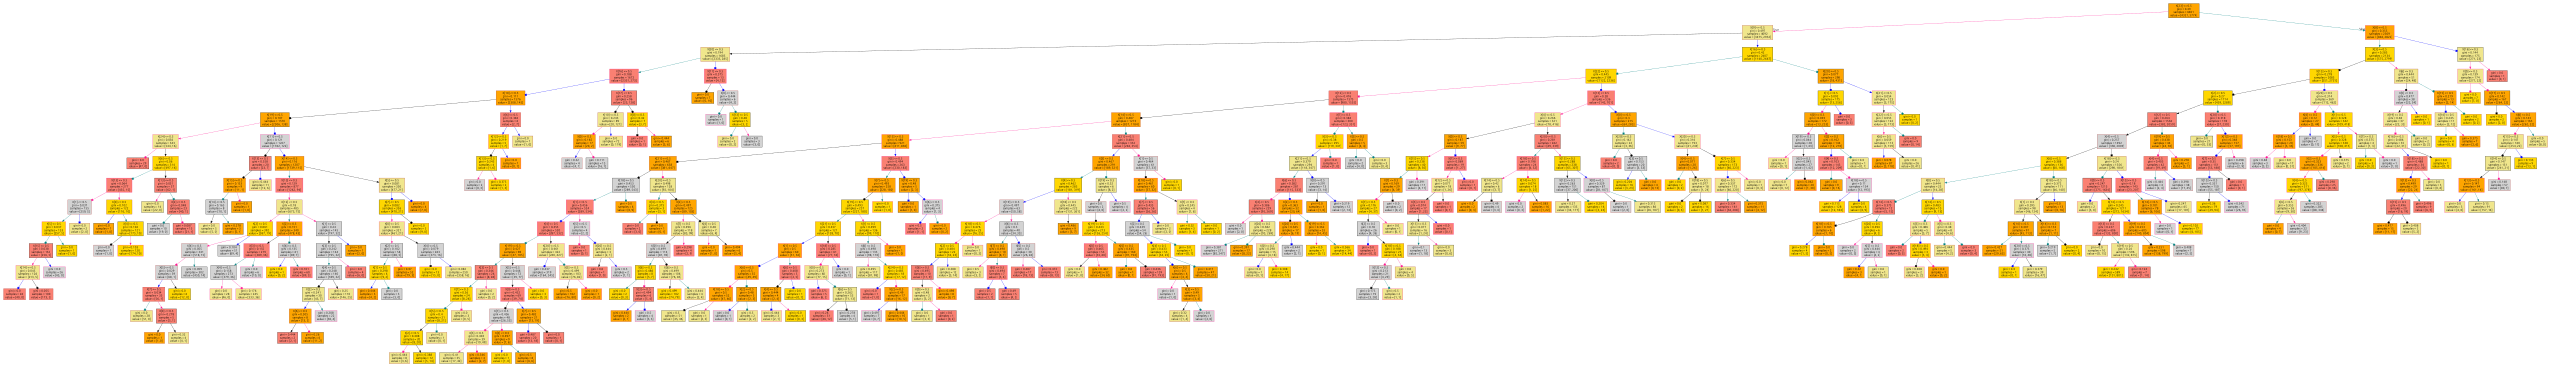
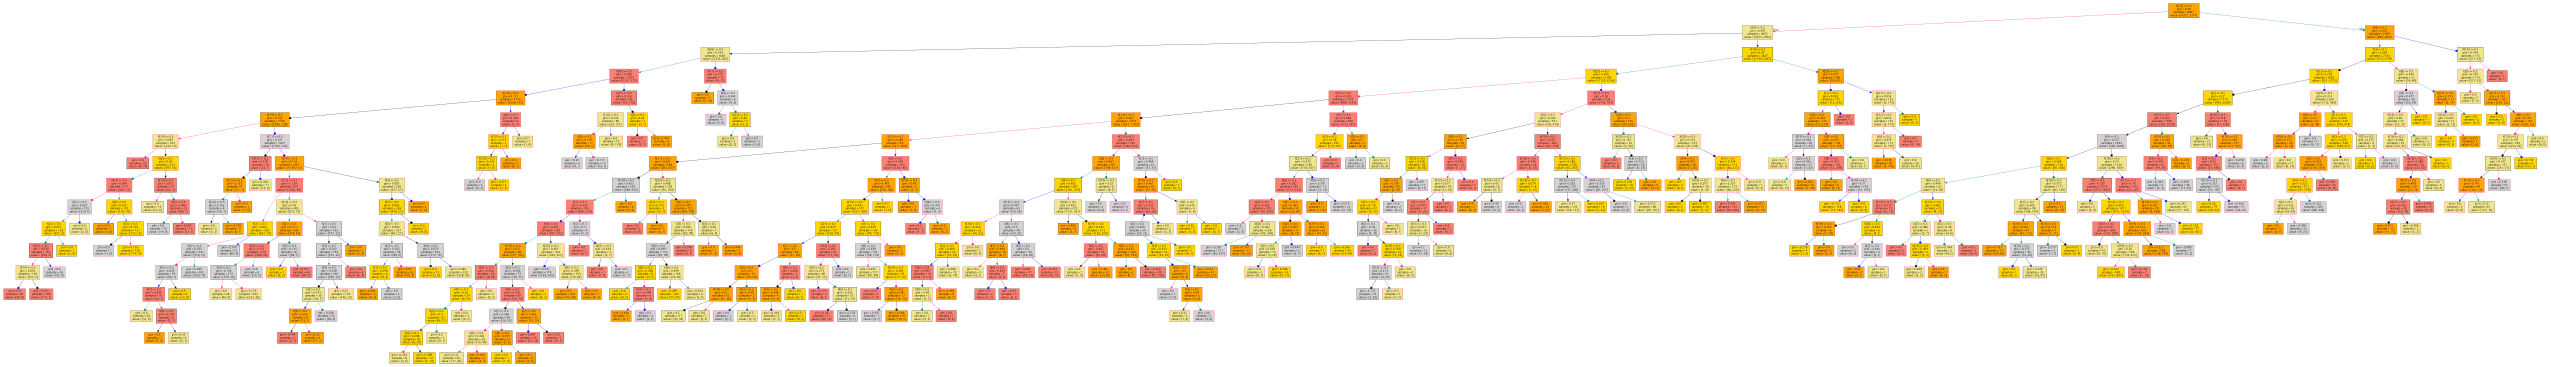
node "gini = 0.0 samples = 7 value = [7, 0]": fillcolor gold -> khaki
edge "X[17] <= 0.5 gini = 0.258 samples = 96 value = [23, 128]" -> "X[10] <= 0.5 gini = 0.243 samples = 89 value = [20, 121]": removed
edge "X[1] <= 0.5 gini = 0.092 samples = 175 value = [13, 256]" -> "X[0] <= 0.5 gini = 0.093 samples = 172 value = [13, 253]": arrowhead box -> normal
edge "X[0] <= 0.5 gini = 0.3 samples = 215 value = [64, 285]" -> "X[20] <= 0.5 gini = 0.316 samples = 193 value = [61, 249]": color blue -> deeppink
edge "X[14] <= 0.5 gini = 0.245 samples = 11 value = [2, 12]" -> "gini = 0.0 samples = 4 value = [0, 6]": color teal -> deeppink
edge "X[12] <= 0.5 gini = 0.219 samples = 5 value = [1, 7]" -> "X[13] <= 0.5 gini = 0.245 samples = 4 value = [1, 6]": arrowhead box -> normal
edge "gini = 0.0 samples = 2 value = [6, 0]" -> "X[19] <= 0.5 gini = 0.443 samples = 213 value = [126, 254]": now "X[18] <= 0.5 gini = 0.445 samples = 222 value = [131, 261]" -> "X[19] <= 0.5 gini = 0.443 samples = 213 value = [126, 254]"
edge "X[12] <= 0.5 gini = 0.18 samples = 485 value = [675, 75]" -> "X[2] <= 0.5 gini = 0.061 samples = 392 value = [587, 19]": now "X[15] <= 0.5 gini = 0.129 samples = 877 value = [1262, 94]" -> "X[2] <= 0.5 gini = 0.061 samples = 392 value = [587, 19]"
edge "X[1] <= 0.5 gini = 0.456 samples = 524 value = [289, 534]" -> "X[5] <= 0.5 gini = 0.5 samples = 4 value = [2, 2]": arrowhead normal -> box
edge "X[7] <= 0.5 gini = 0.433 samples = 56 value = [56, 26]" -> "X[2] <= 0.5 gini = 0.439 samples = 54 value = [54, 26]": reversed
edge "X[6] <= 0.5 gini = 0.5 samples = 55 value = [49, 49]" -> "X[18] <= 0.5 gini = 0.5 samples = 52 value = [47, 46]": color deeppink -> black
edge "X[2] <= 0.5 gini = 0.241 samples = 30 value = [43, 7]" -> "gini = 0.208 samples = 22 value = [30, 4]": arrowhead normal -> box
